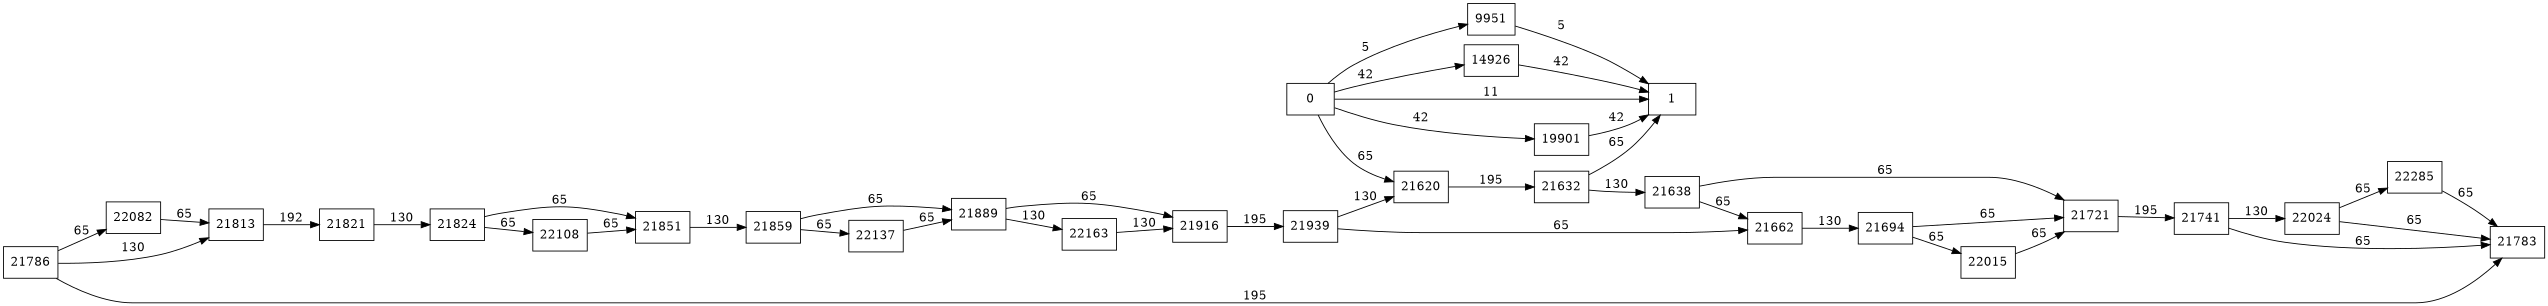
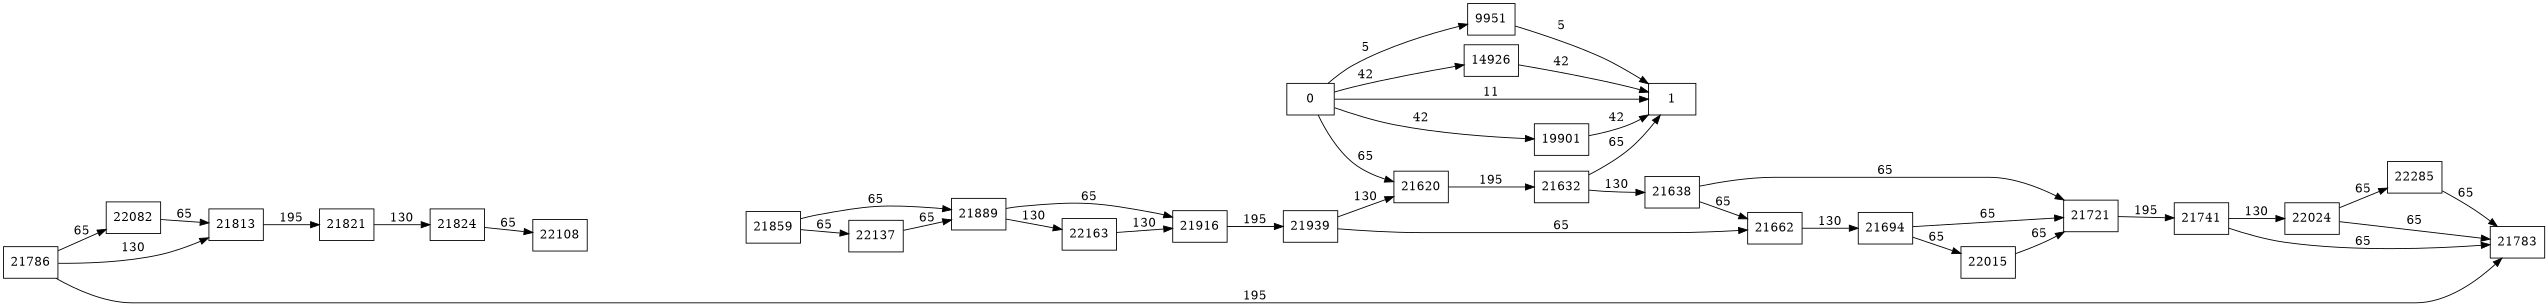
edge "21813" -> "21821": label "192" -> "195"
node "21851": removed
